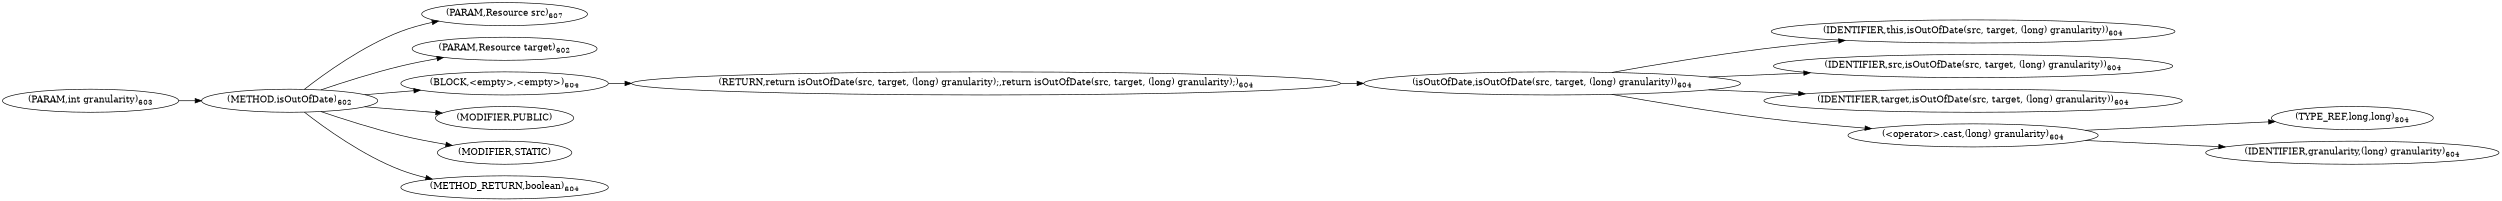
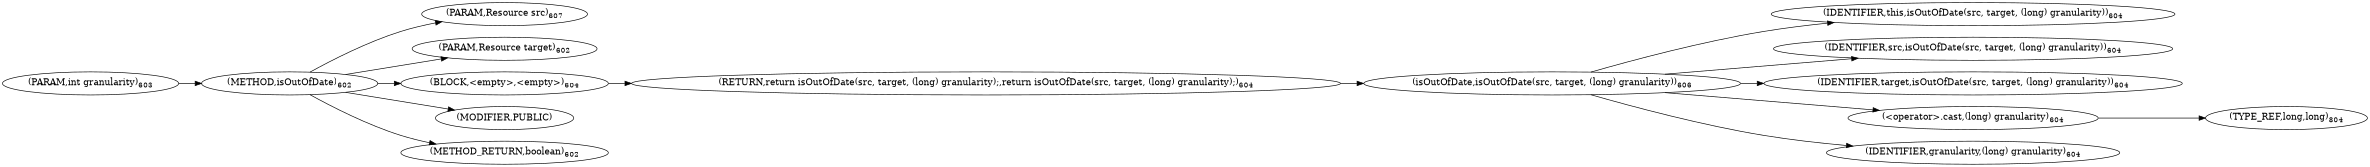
node "(isOutOfDate,isOutOfDate(src, target, (long) granularity))": text "604" -> "606"
edge "(<operator>.cast,(long) granularity)" -> "(IDENTIFIER,granularity,(long) granularity)": now "(isOutOfDate,isOutOfDate(src, target, (long) granularity))" -> "(IDENTIFIER,granularity,(long) granularity)"
node "(MODIFIER,STATIC)": removed
node "(METHOD_RETURN,boolean)": text "604" -> "602"
